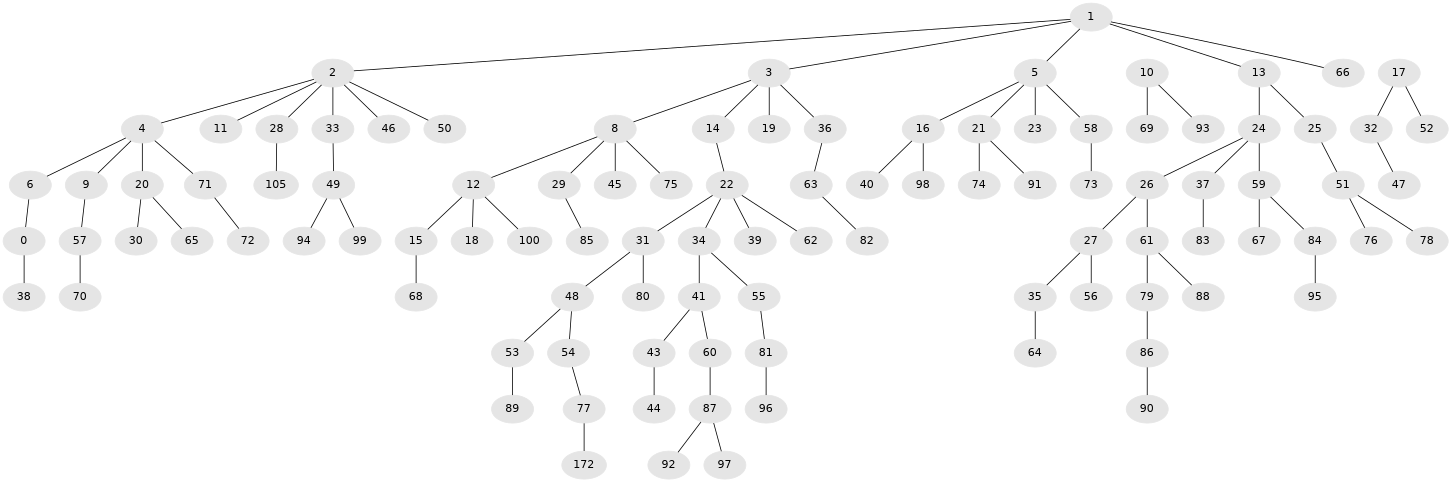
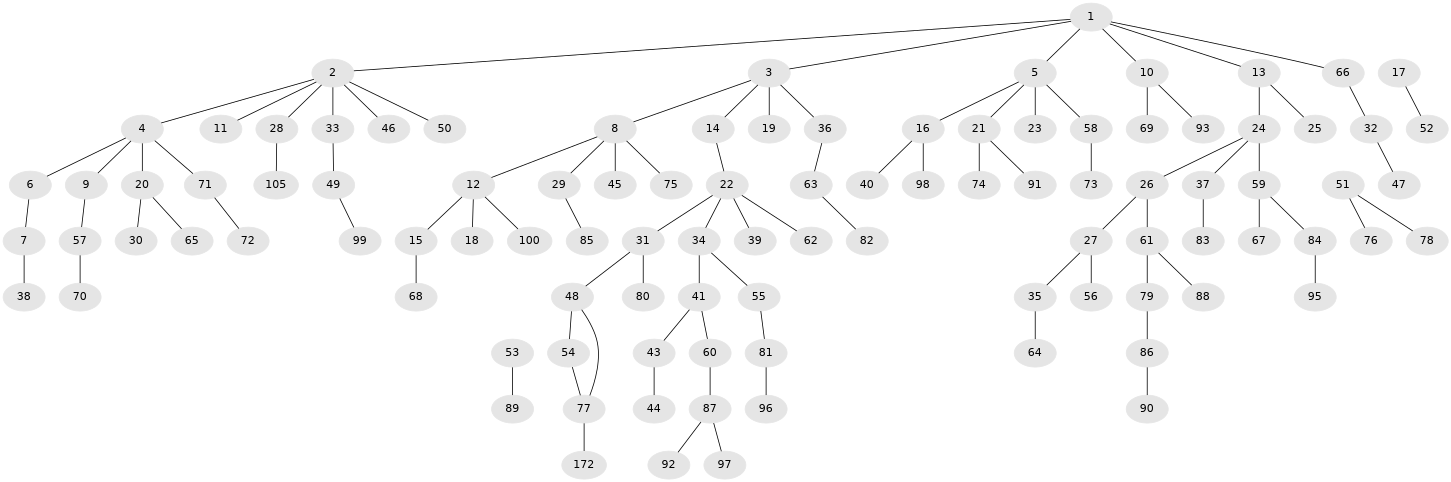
edge "1" -- "10": added
edge "17" -- "32": now "66" -- "32"
edge "25" -- "51": removed
node "0": label "0" -> "7"
node "94": removed
edge "48" -- "53": now "48" -- "77"
